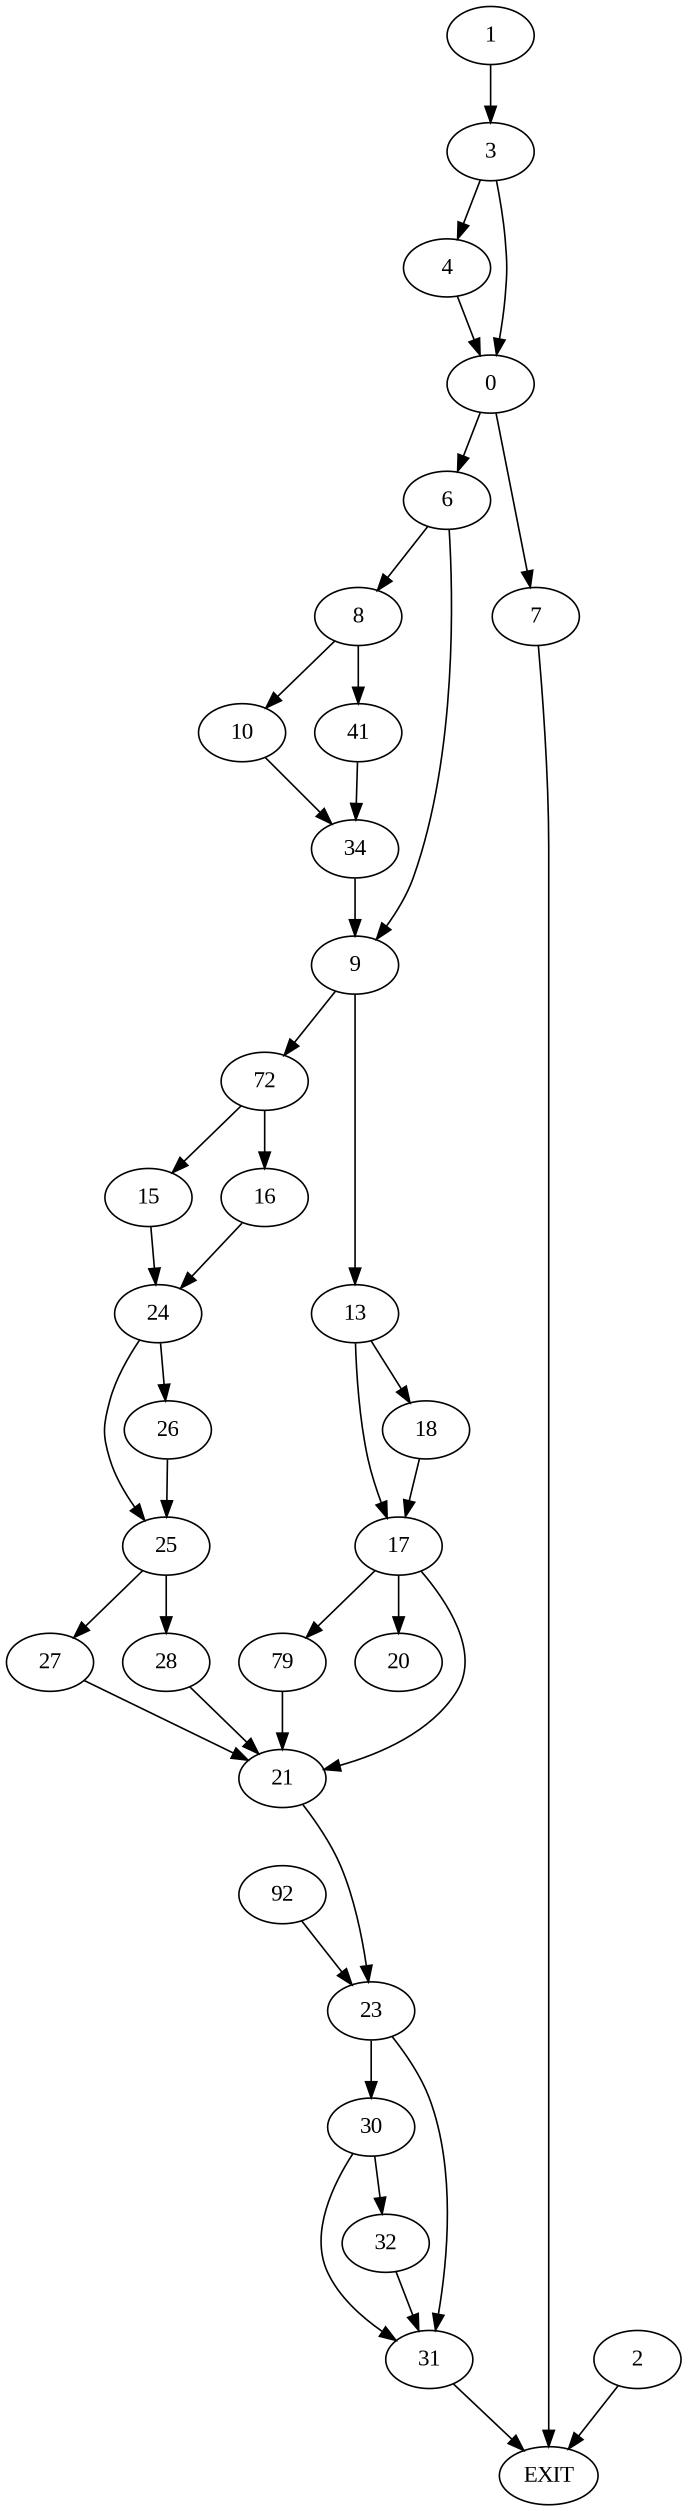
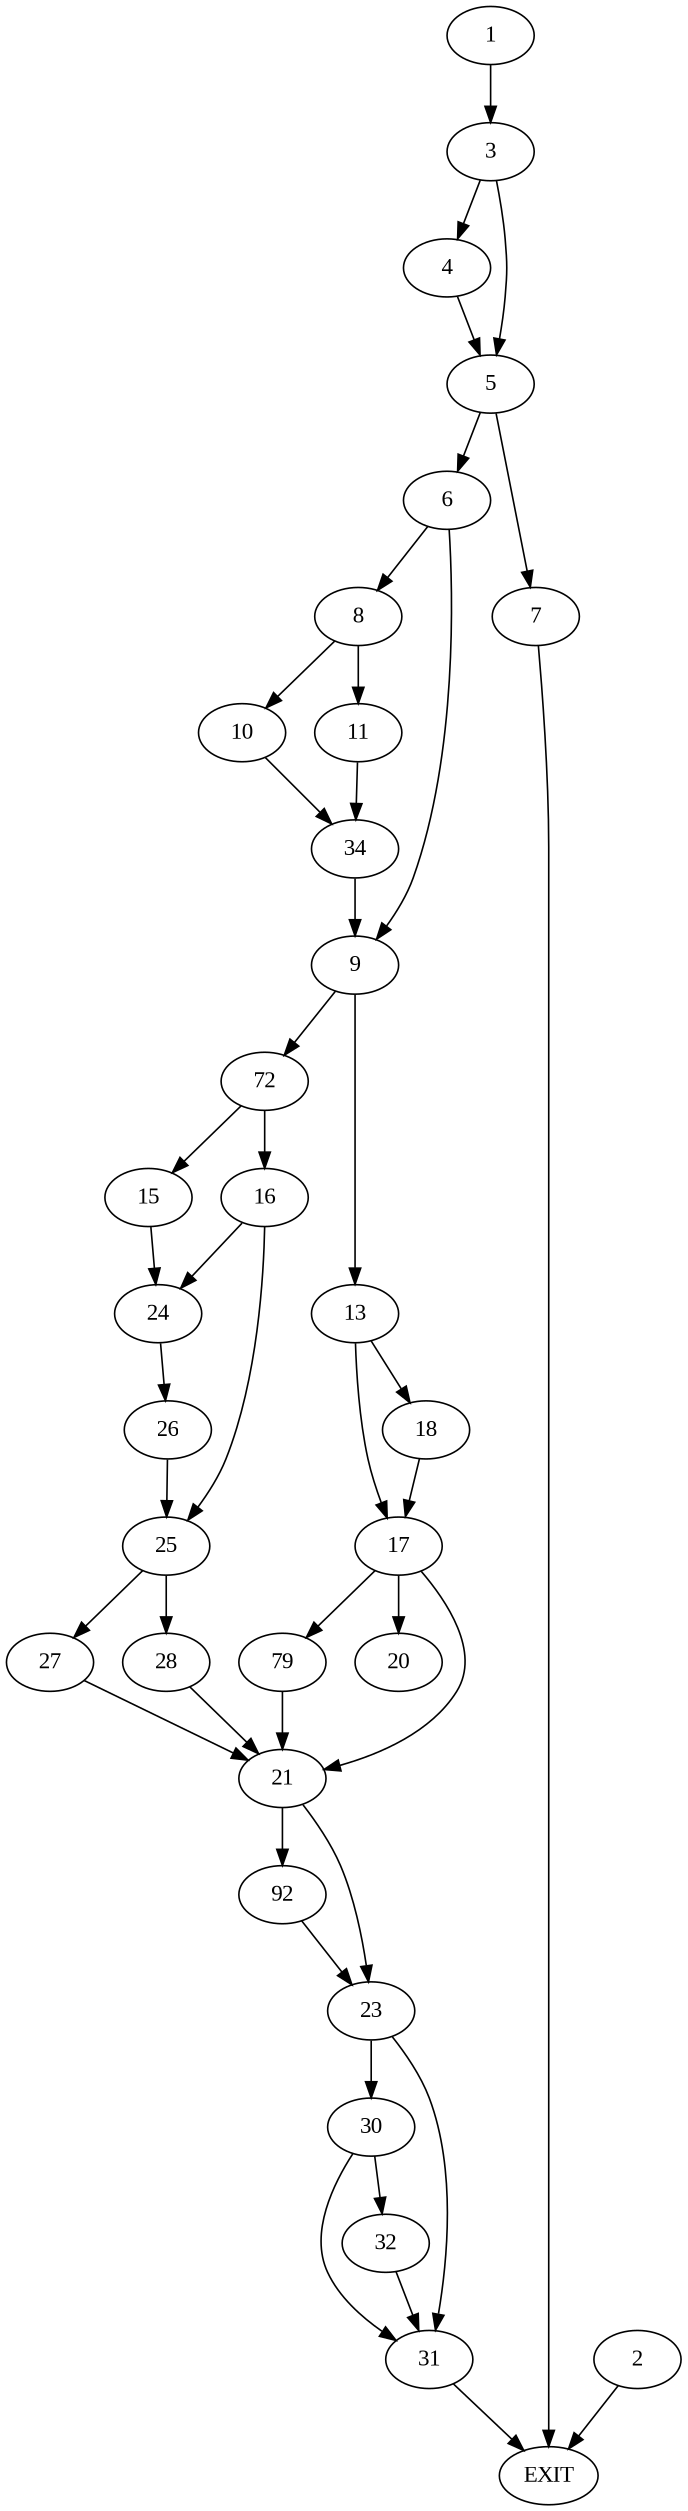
node "0": label "0" -> "5"
node "41": label "41" -> "11"
edge "24" -> "25": now "16" -> "25"
edge "21" -> "92": added
